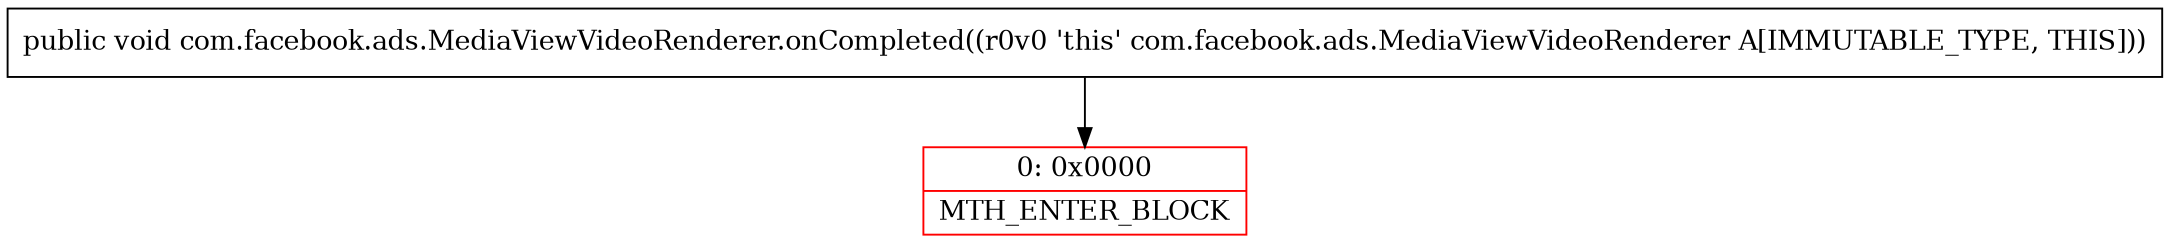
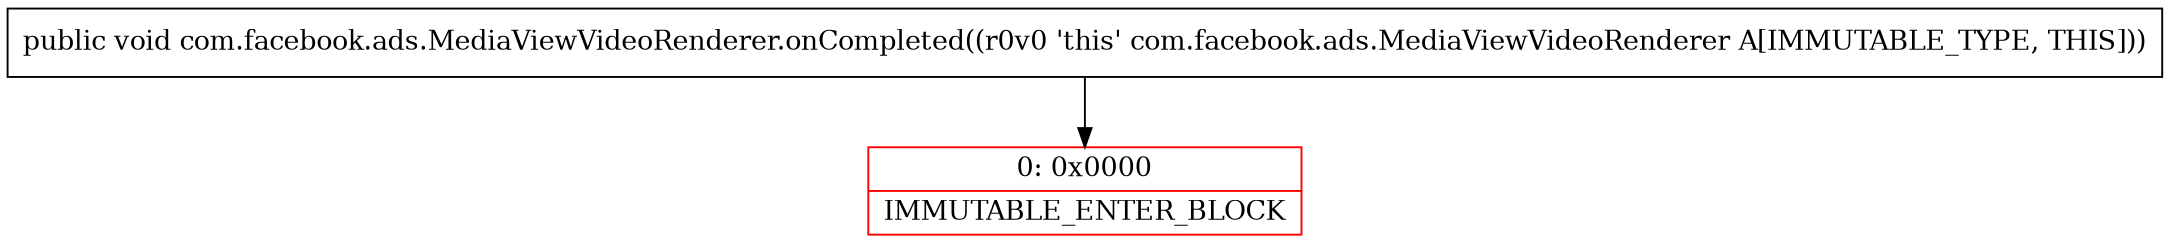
node "0: 0x0000": text "MTH_ENTER_BLOCK" -> "IMMUTABLE_ENTER_BLOCK"
